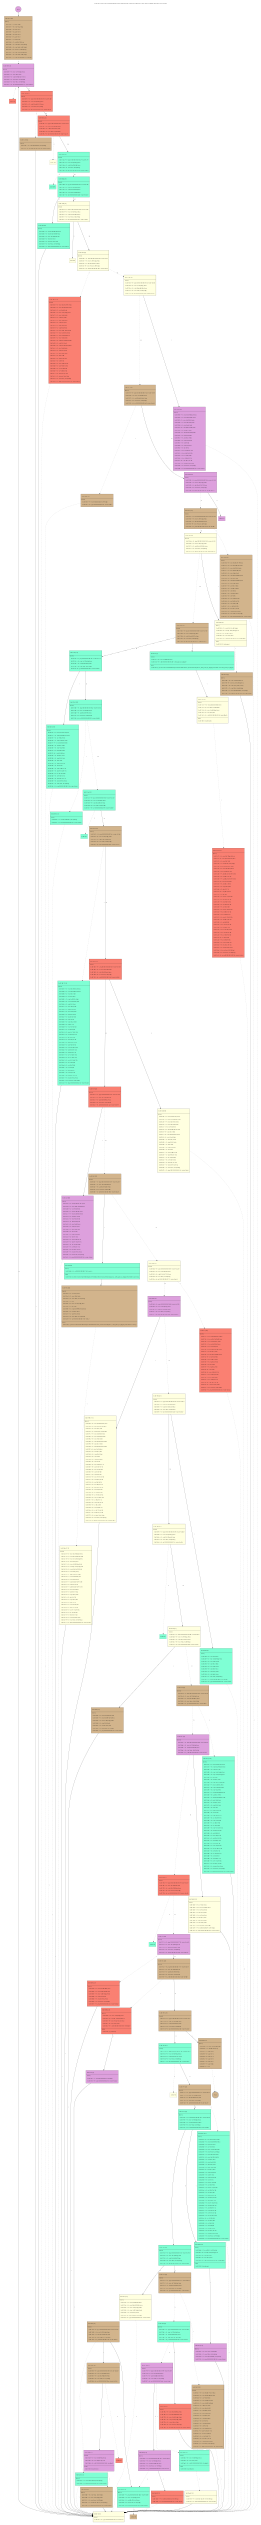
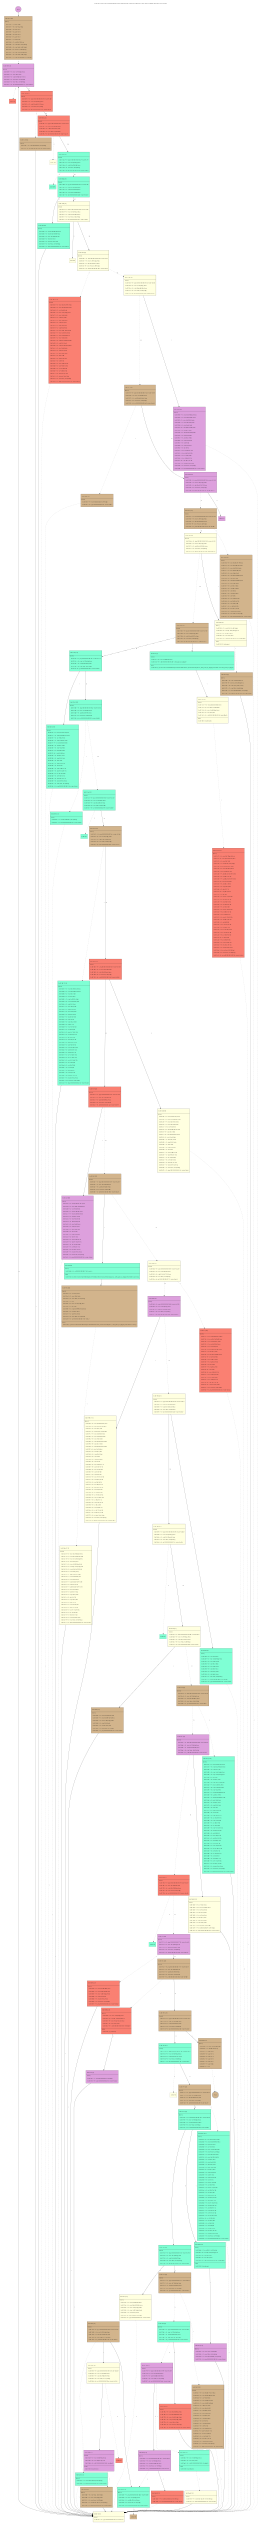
node "0x401858 [25]": fillcolor tan -> lightyellow
